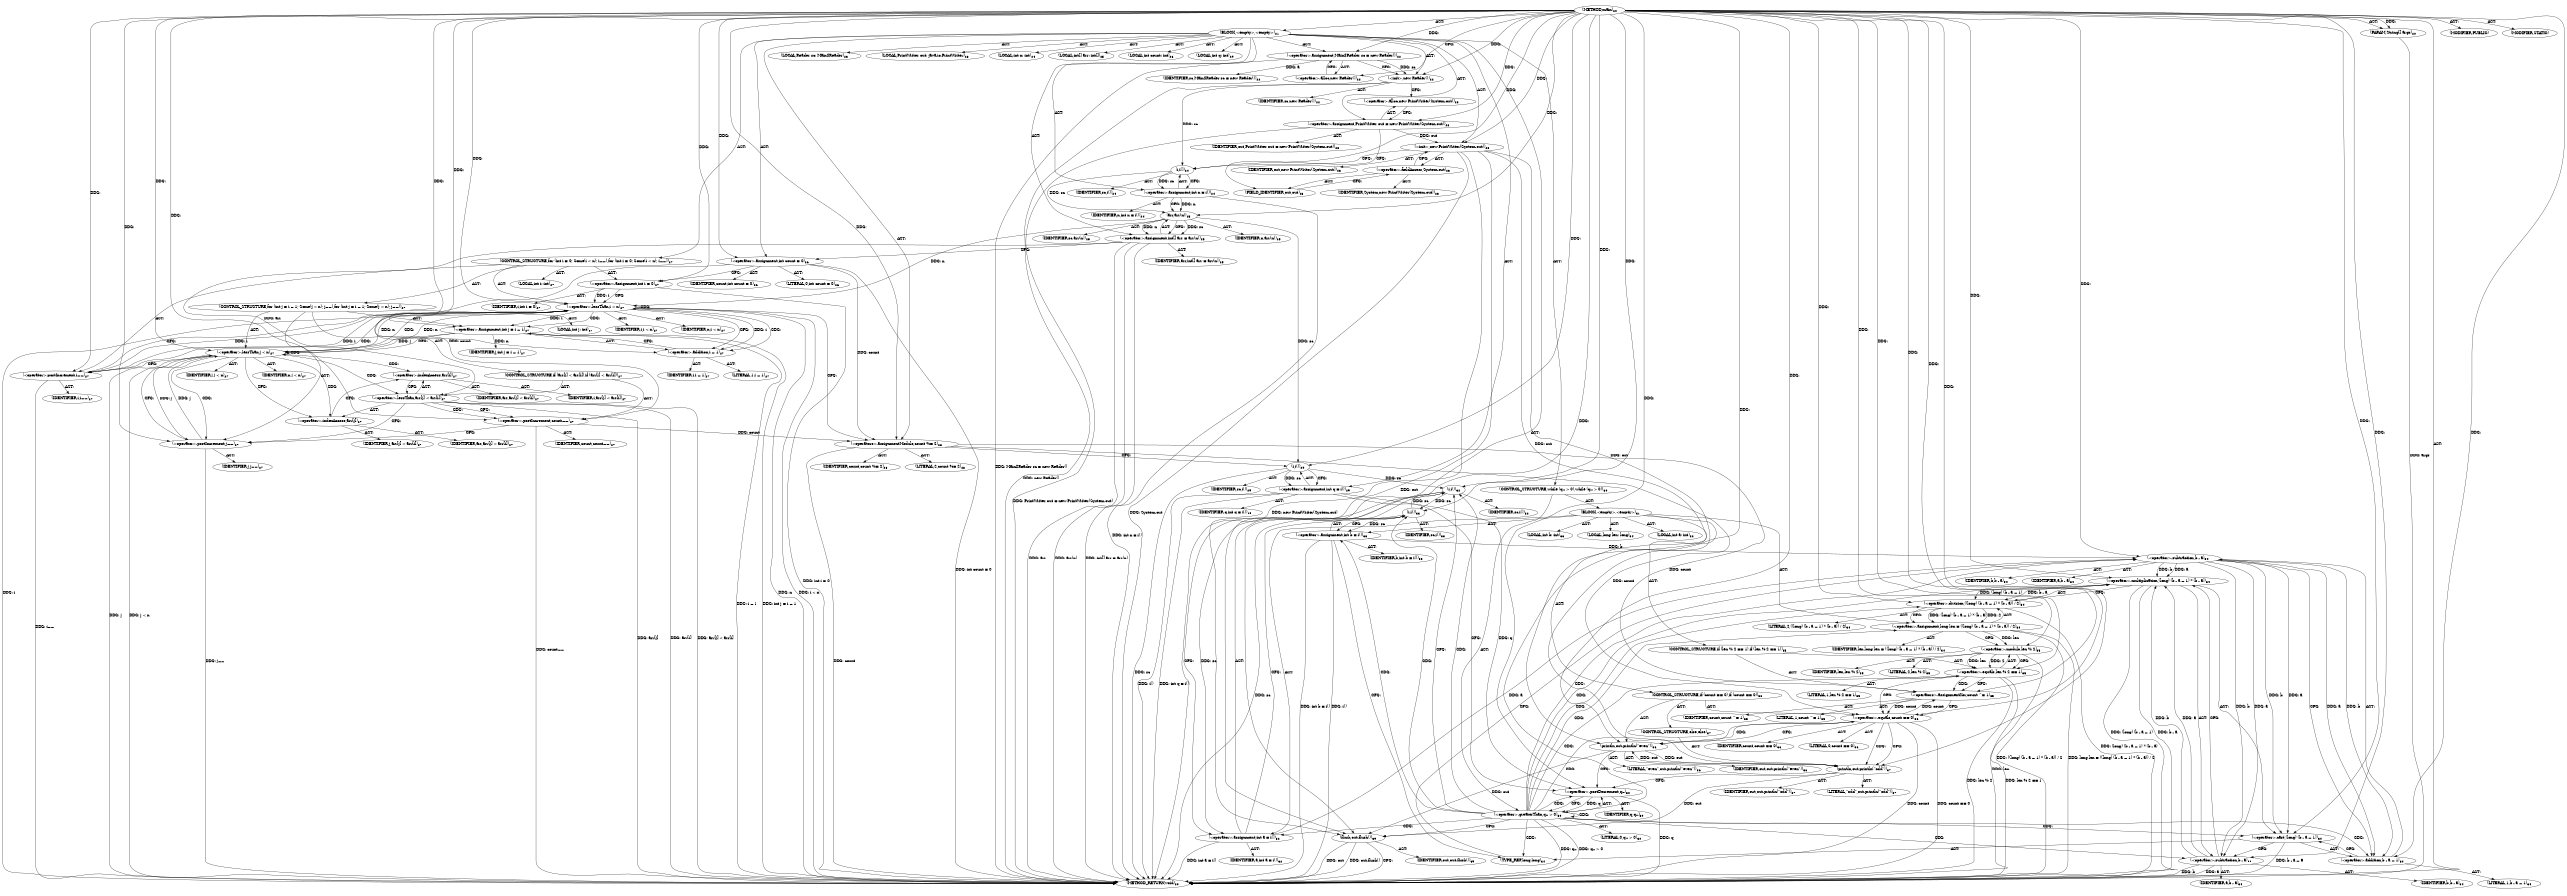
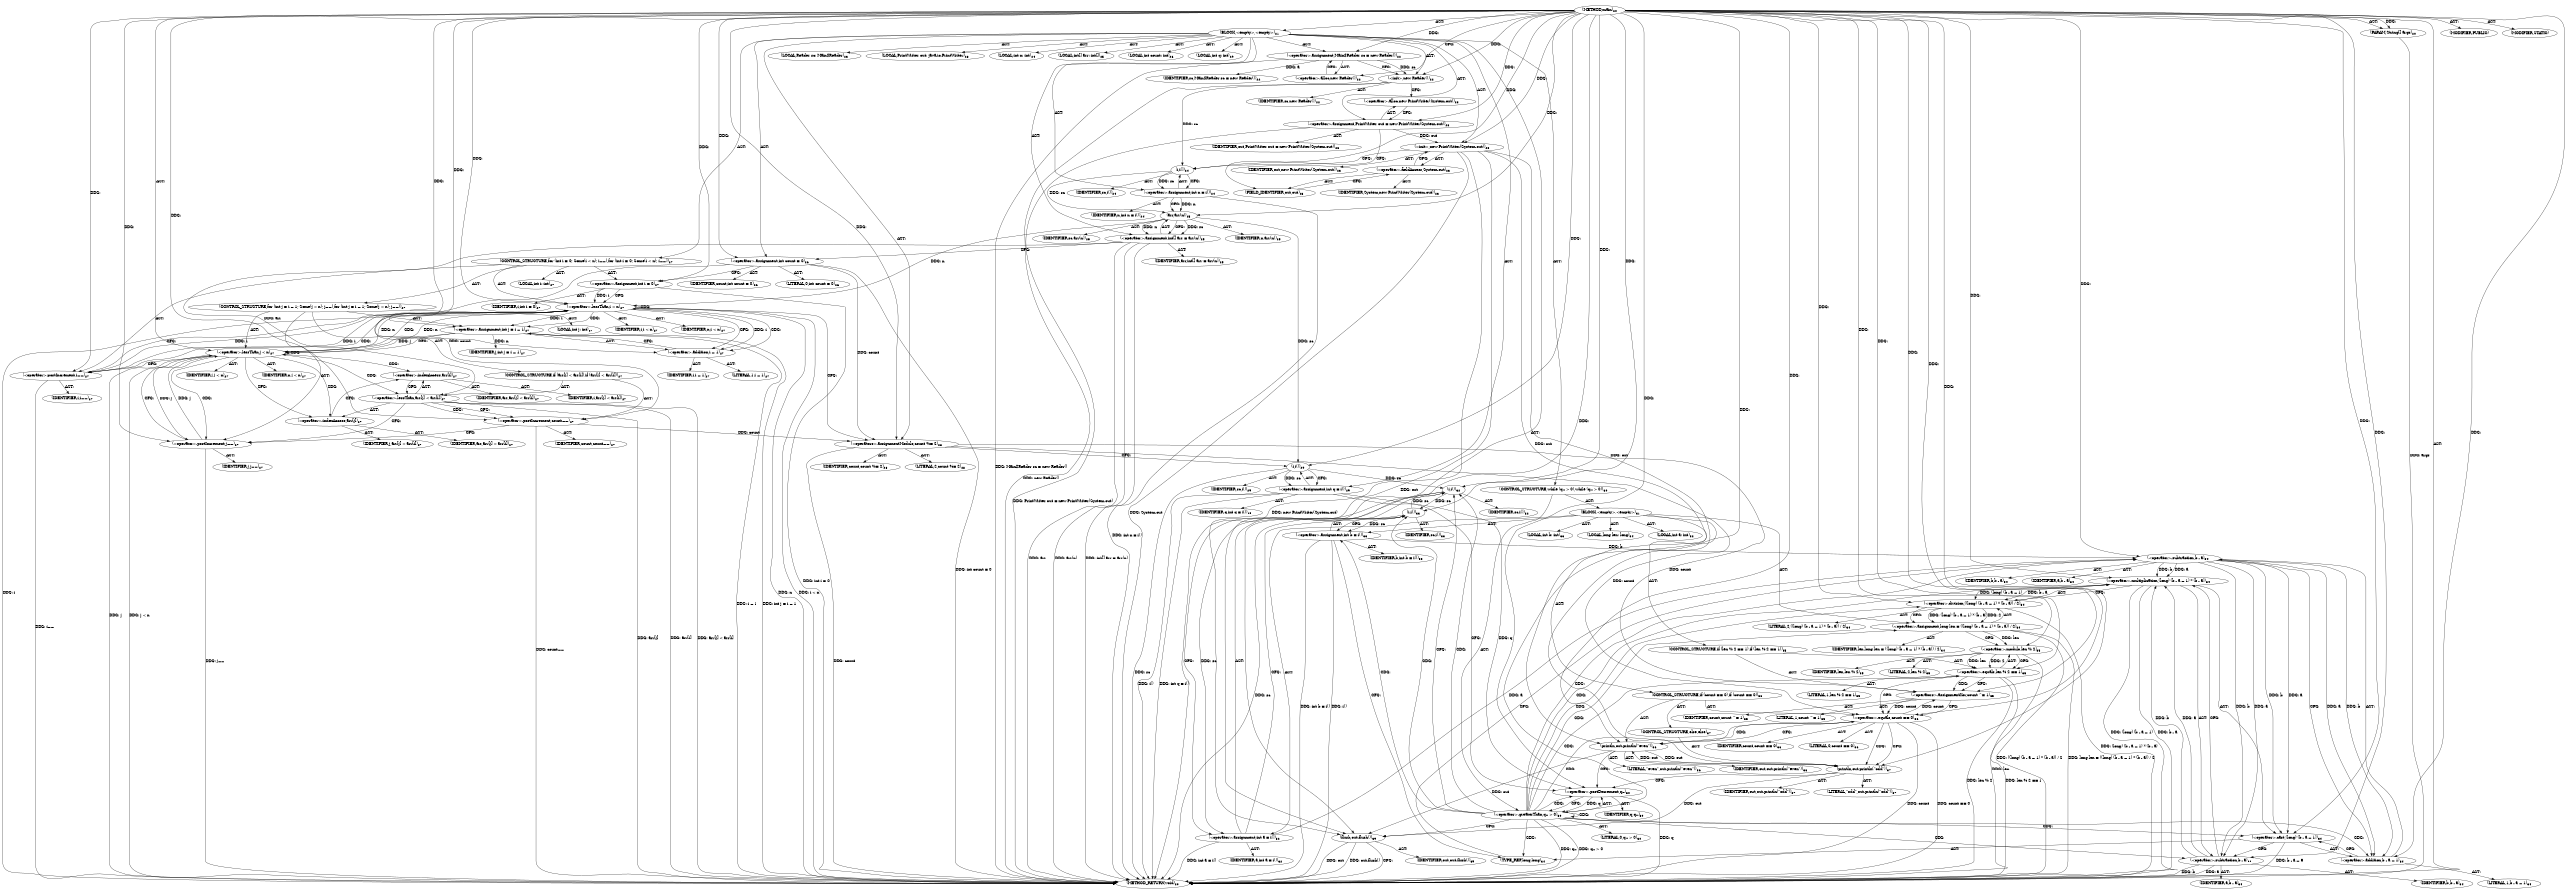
edge "(METHOD,main)" -> "(<operator>.lessThan,j < n)": label "DDG: " -> "AST: "
edge "(<operator>.greaterThan,q-- > 0)" -> "(<operator>.assignment,int a = i())": removed, label "CDG:"
